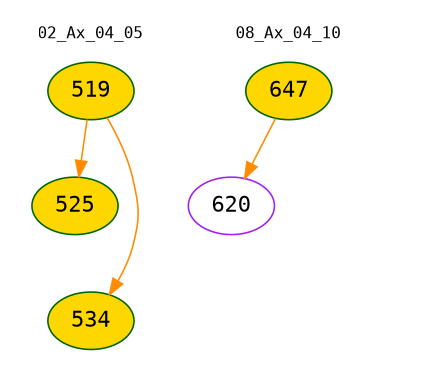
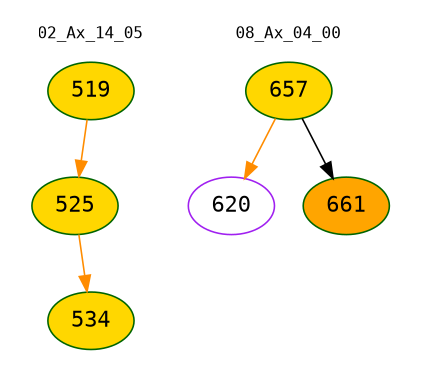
cluster "02_Ax_04_05": label "02_Ax_04_05" -> "02_Ax_14_05"
cluster "08_Ax_04_10": label "08_Ax_04_10" -> "08_Ax_04_00"
node "647": label "647" -> "657"
edge "519" -> "534": now "525" -> "534"
node "661": added
